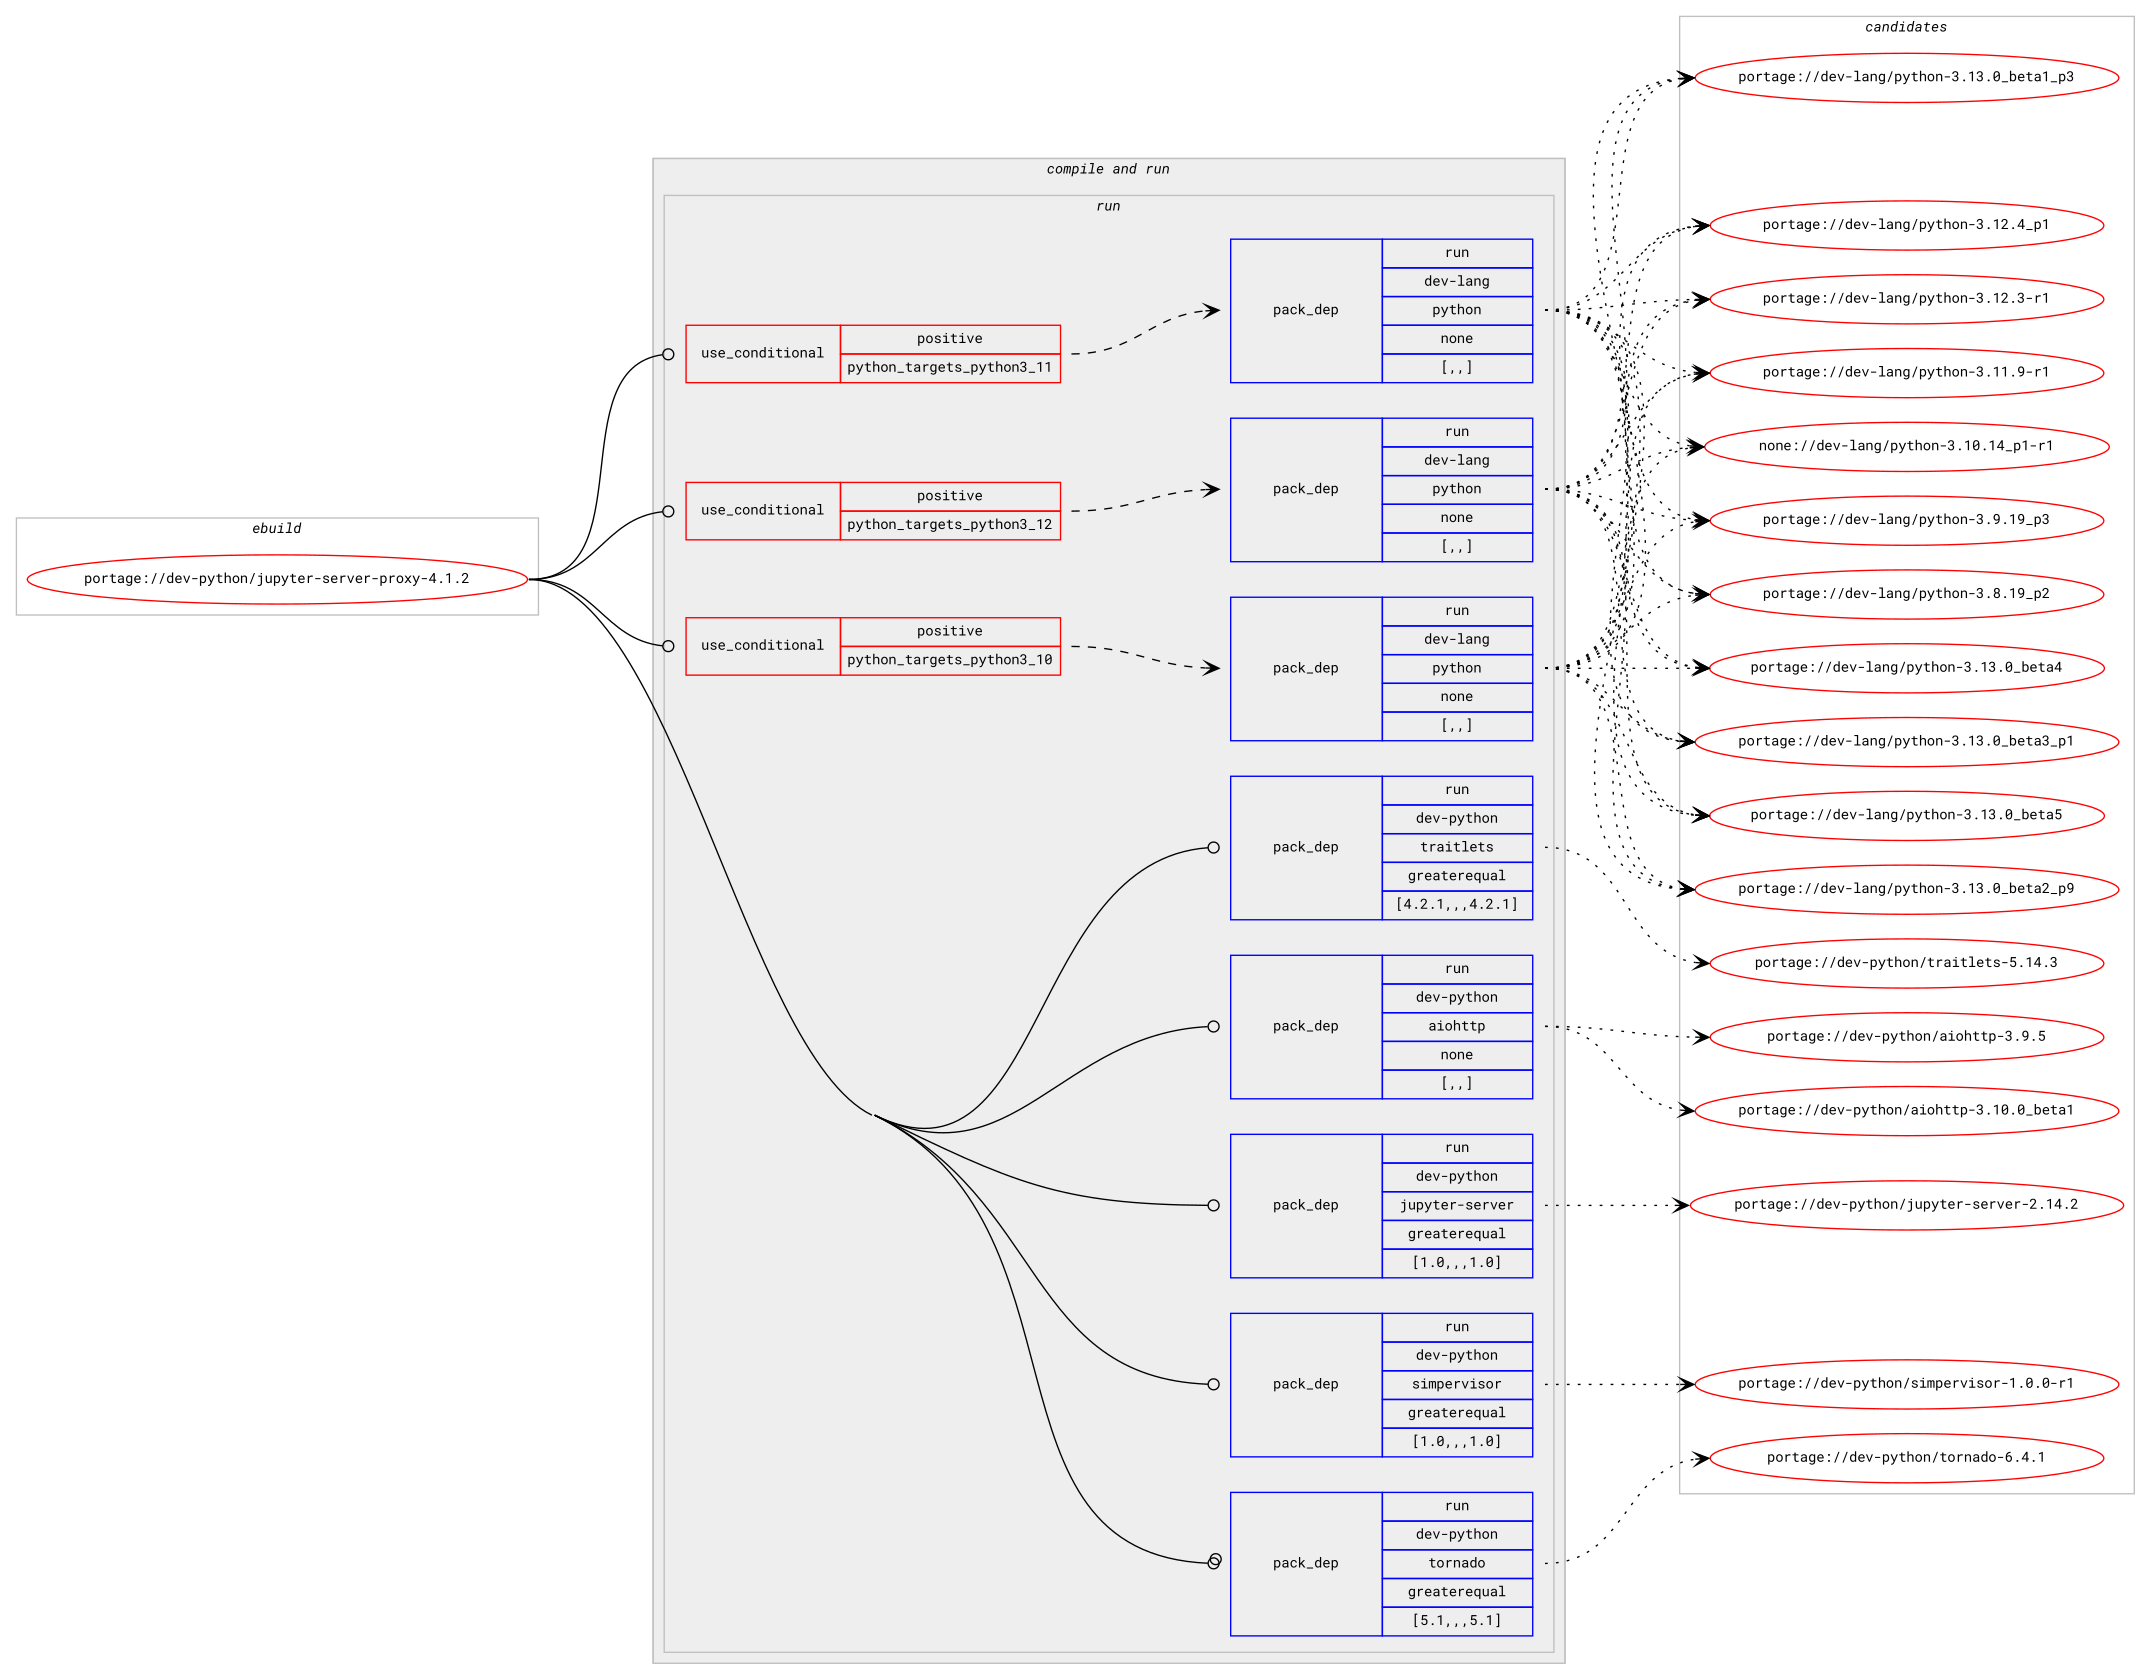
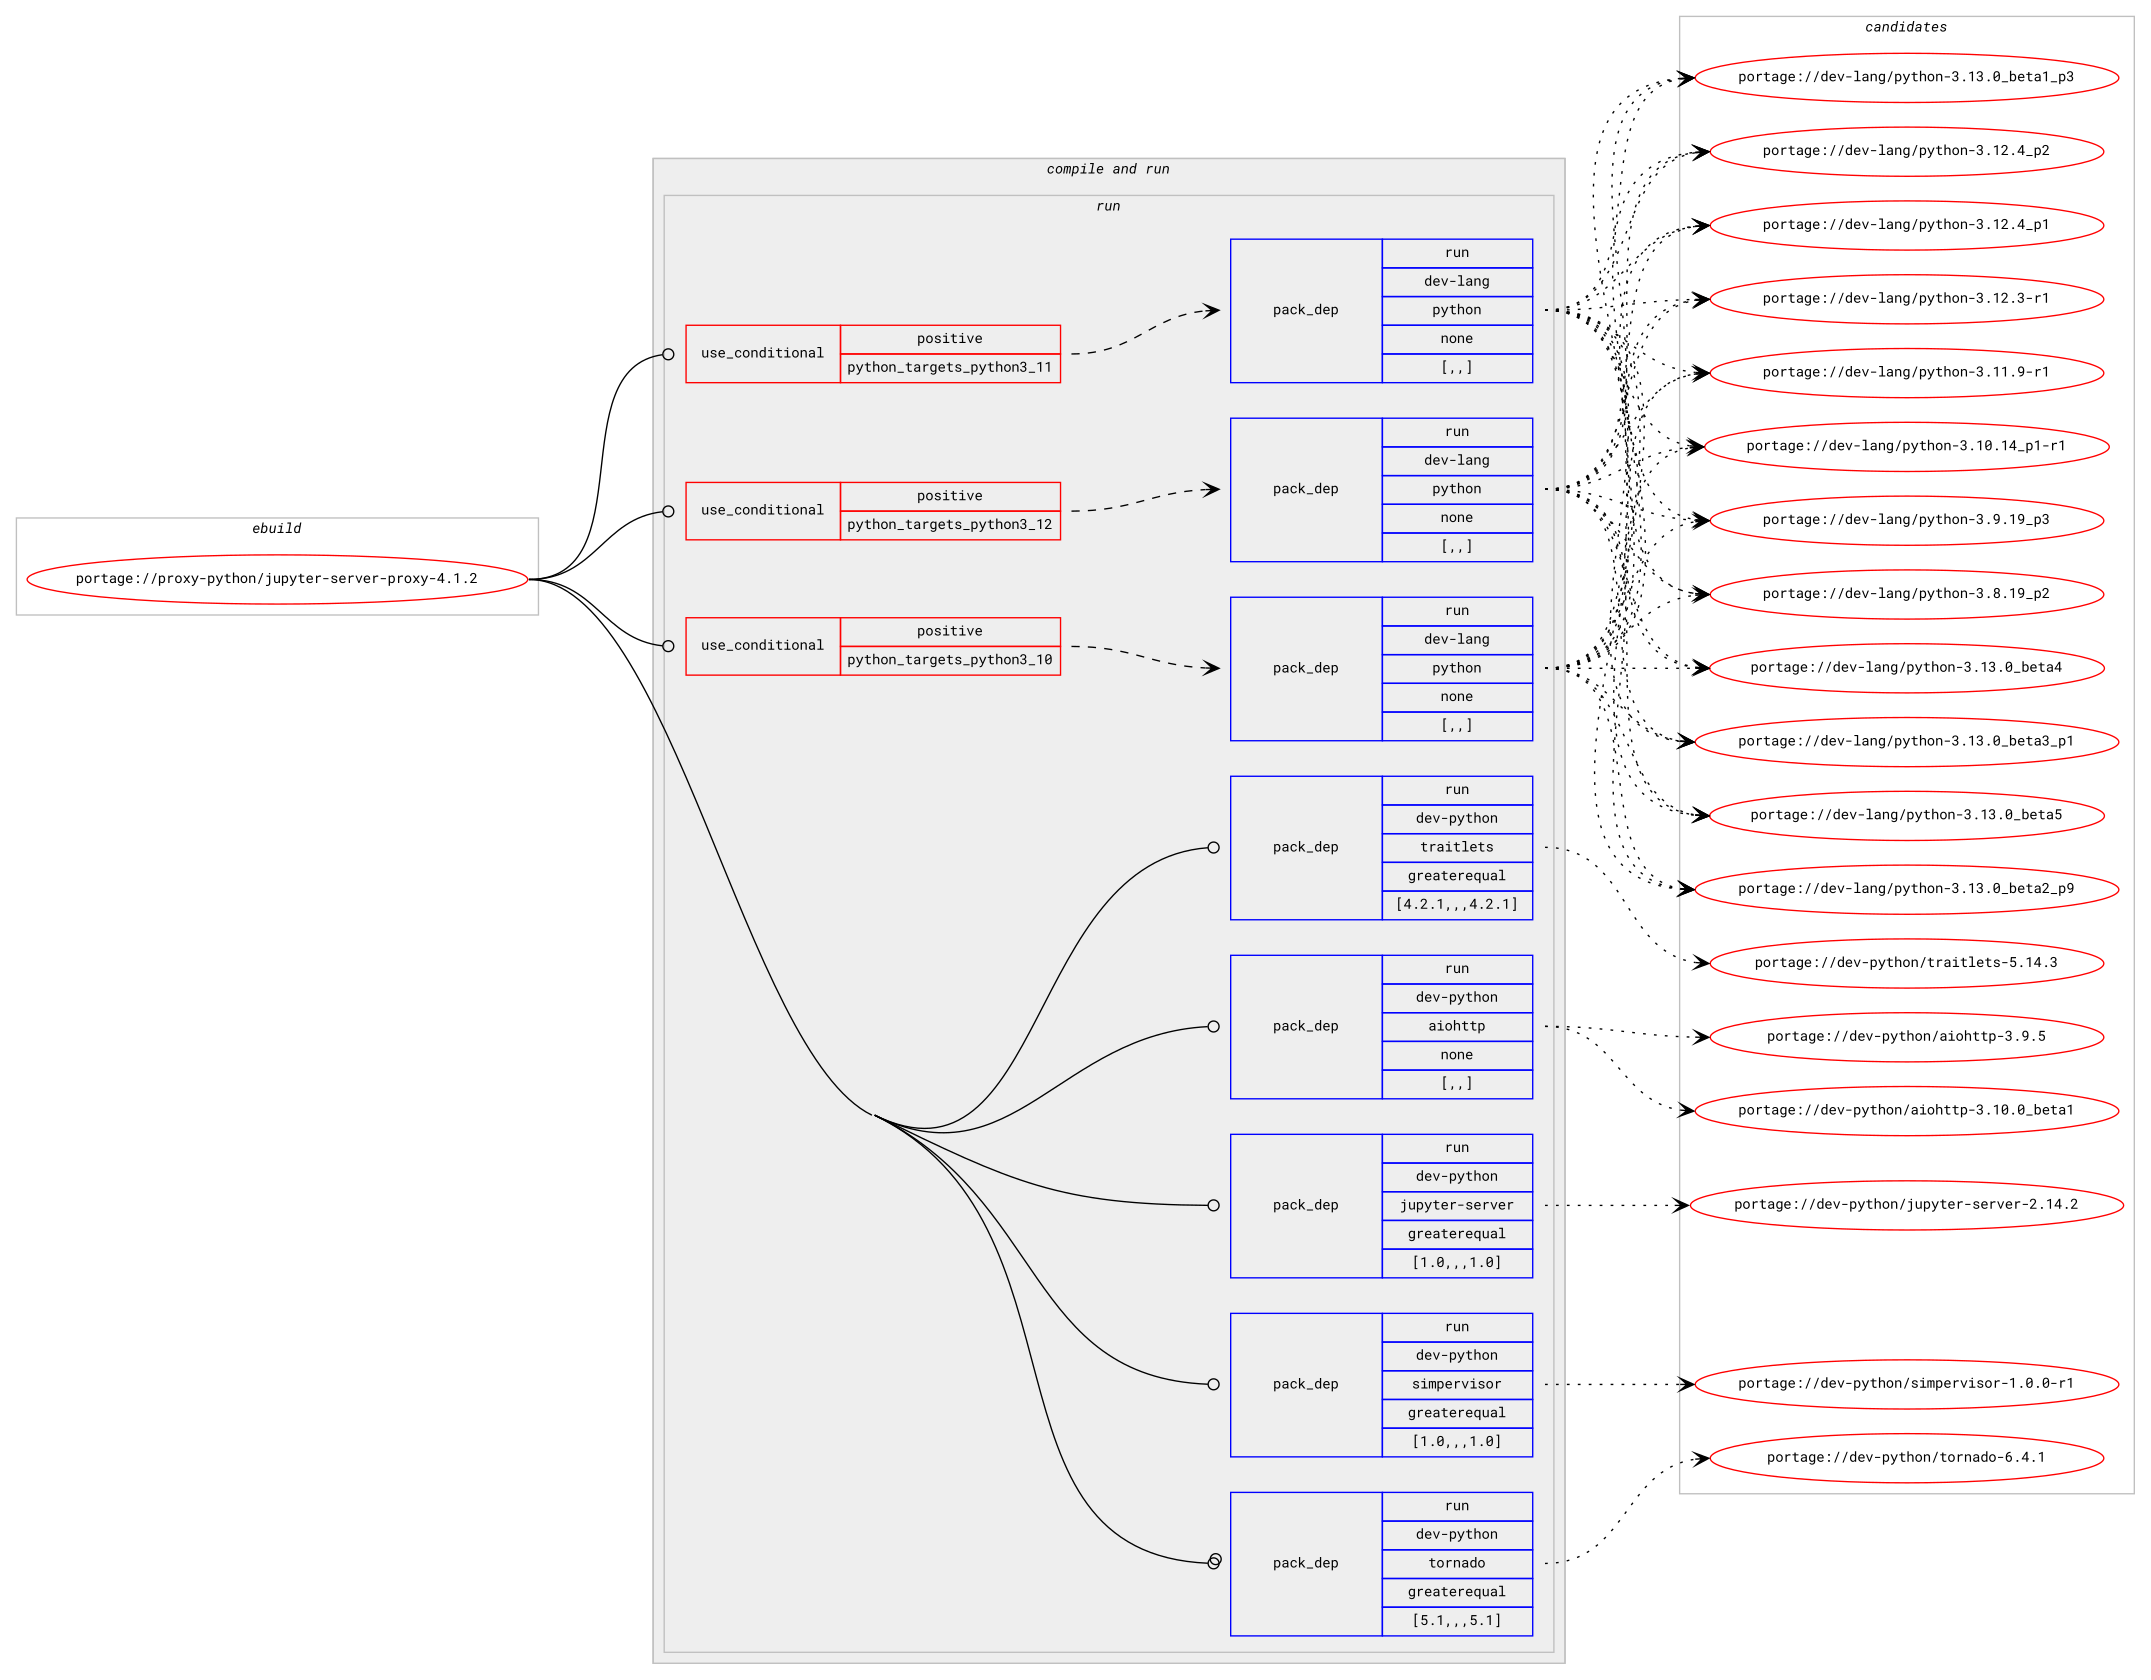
node "portage://dev-lang/python-3.12.4_p2": added
node "none://dev-lang/python-3.10.14_p1-r1": label "none://dev-lang/python-3.10.14_p1-r1" -> "portage://dev-lang/python-3.10.14_p1-r1"
node "portage://dev-python/jupyter-server-proxy-4.1.2": label "portage://dev-python/jupyter-server-proxy-4.1.2" -> "portage://proxy-python/jupyter-server-proxy-4.1.2"
